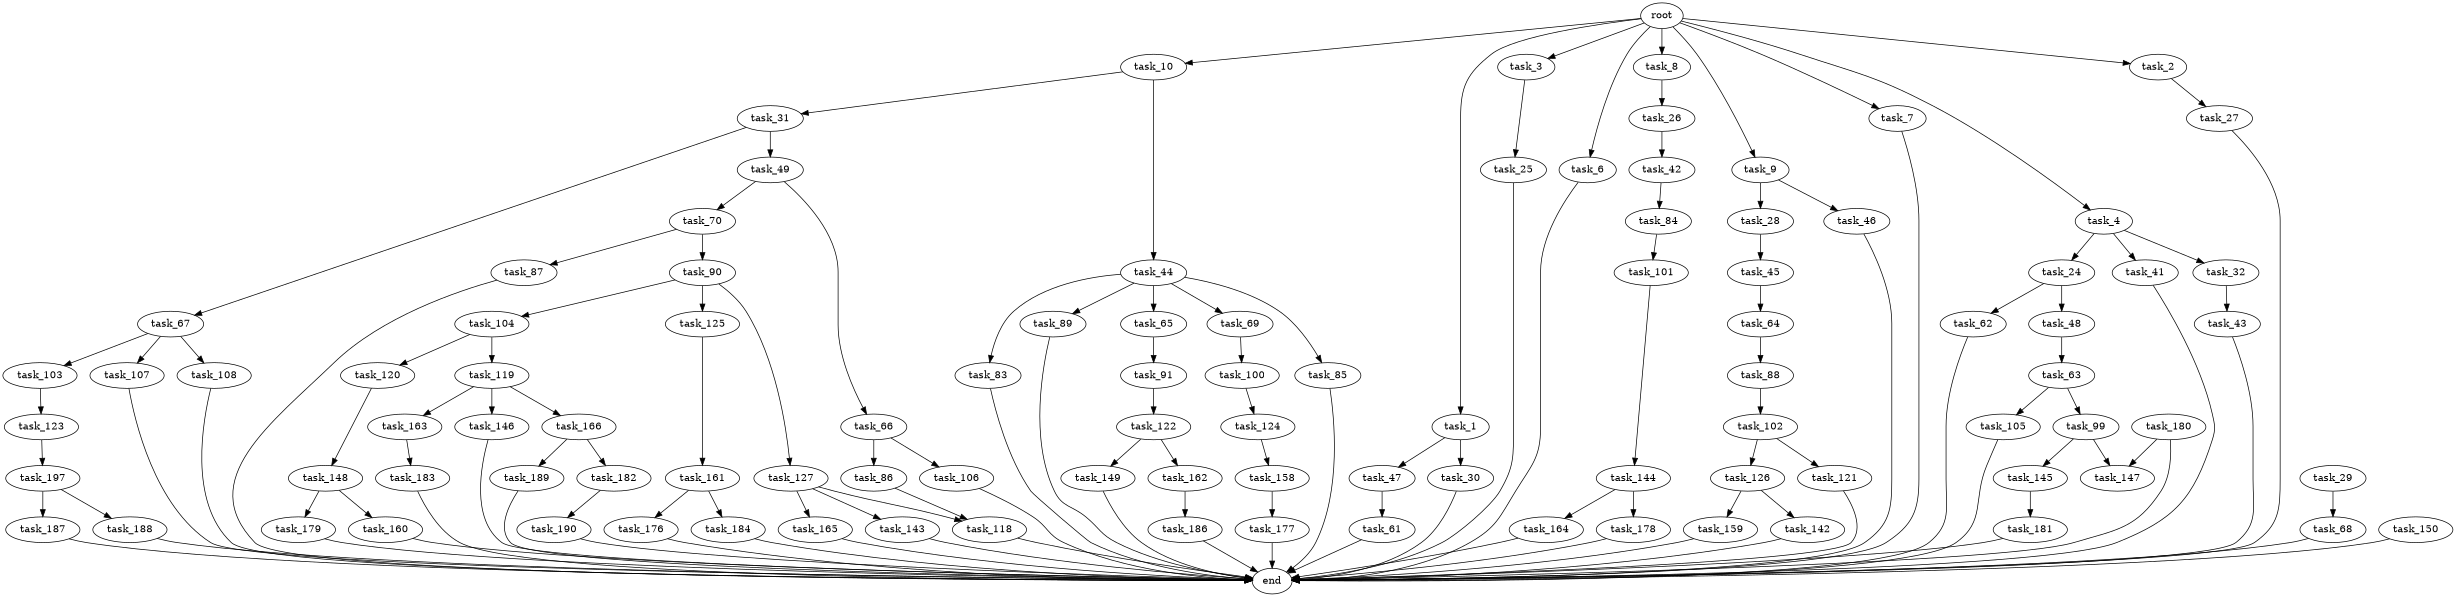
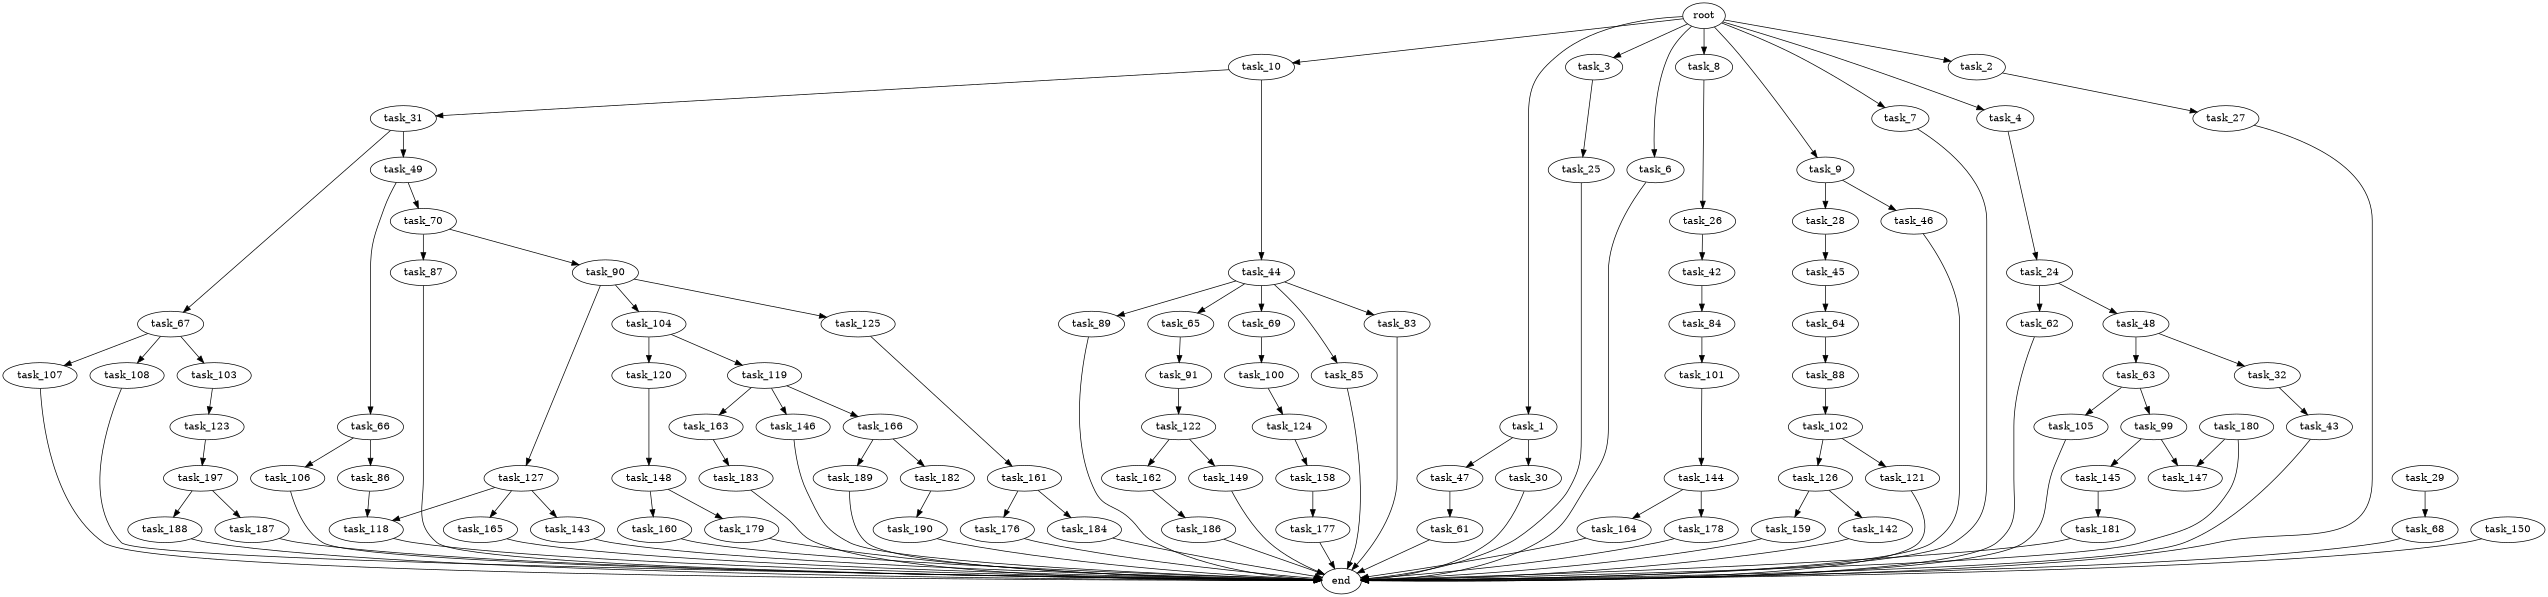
edge "task_4" -> "task_32": now "task_48" -> "task_32"
node "task_41": removed
